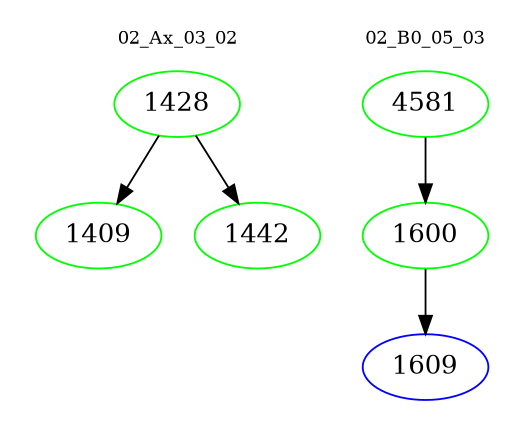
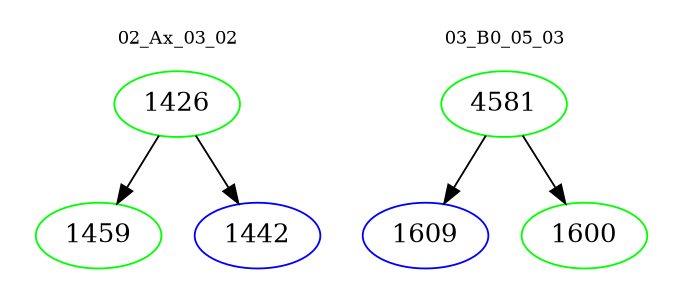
cluster "02_B0_05_03": label "02_B0_05_03" -> "03_B0_05_03"
node "1428": label "1428" -> "1426"
node "1409": label "1409" -> "1459"
node "1442": color green -> blue
edge "1600" -> "1609": now "4581" -> "1609"
